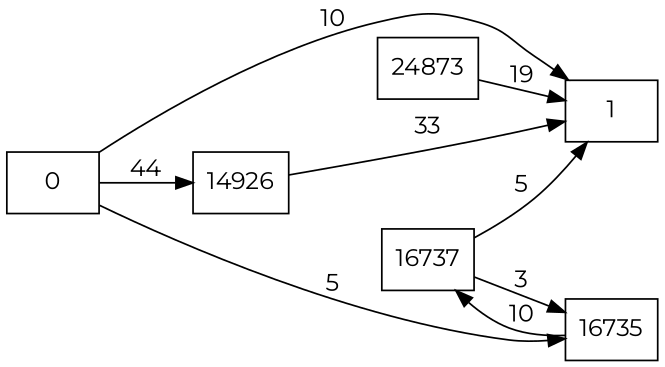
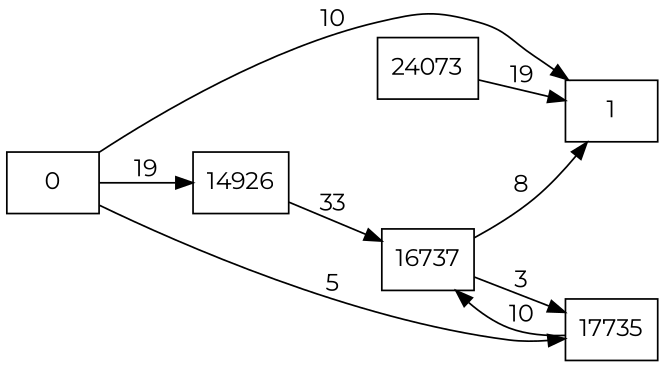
node "24873": label "24873" -> "24073"
edge "14926" -> "1": now "14926" -> "16737"
edge "0" -> "14926": label "44" -> "19"
edge "16737" -> "1": label "5" -> "8"
node "16735": label "16735" -> "17735"
